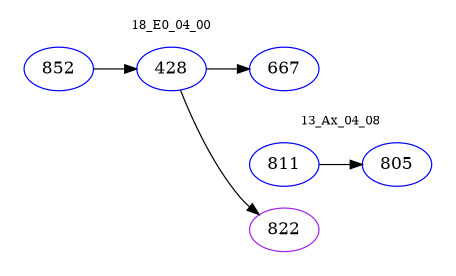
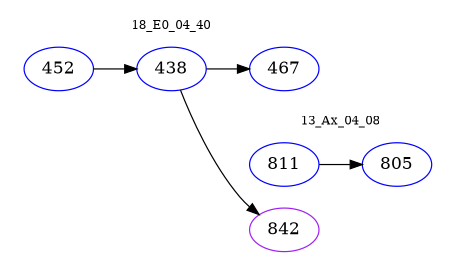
cluster "18_E0_04_00": label "18_E0_04_00" -> "18_E0_04_40"
node "852": label "852" -> "452"
node "428": label "428" -> "438"
node "667": label "667" -> "467"
node "822": label "822" -> "842"
